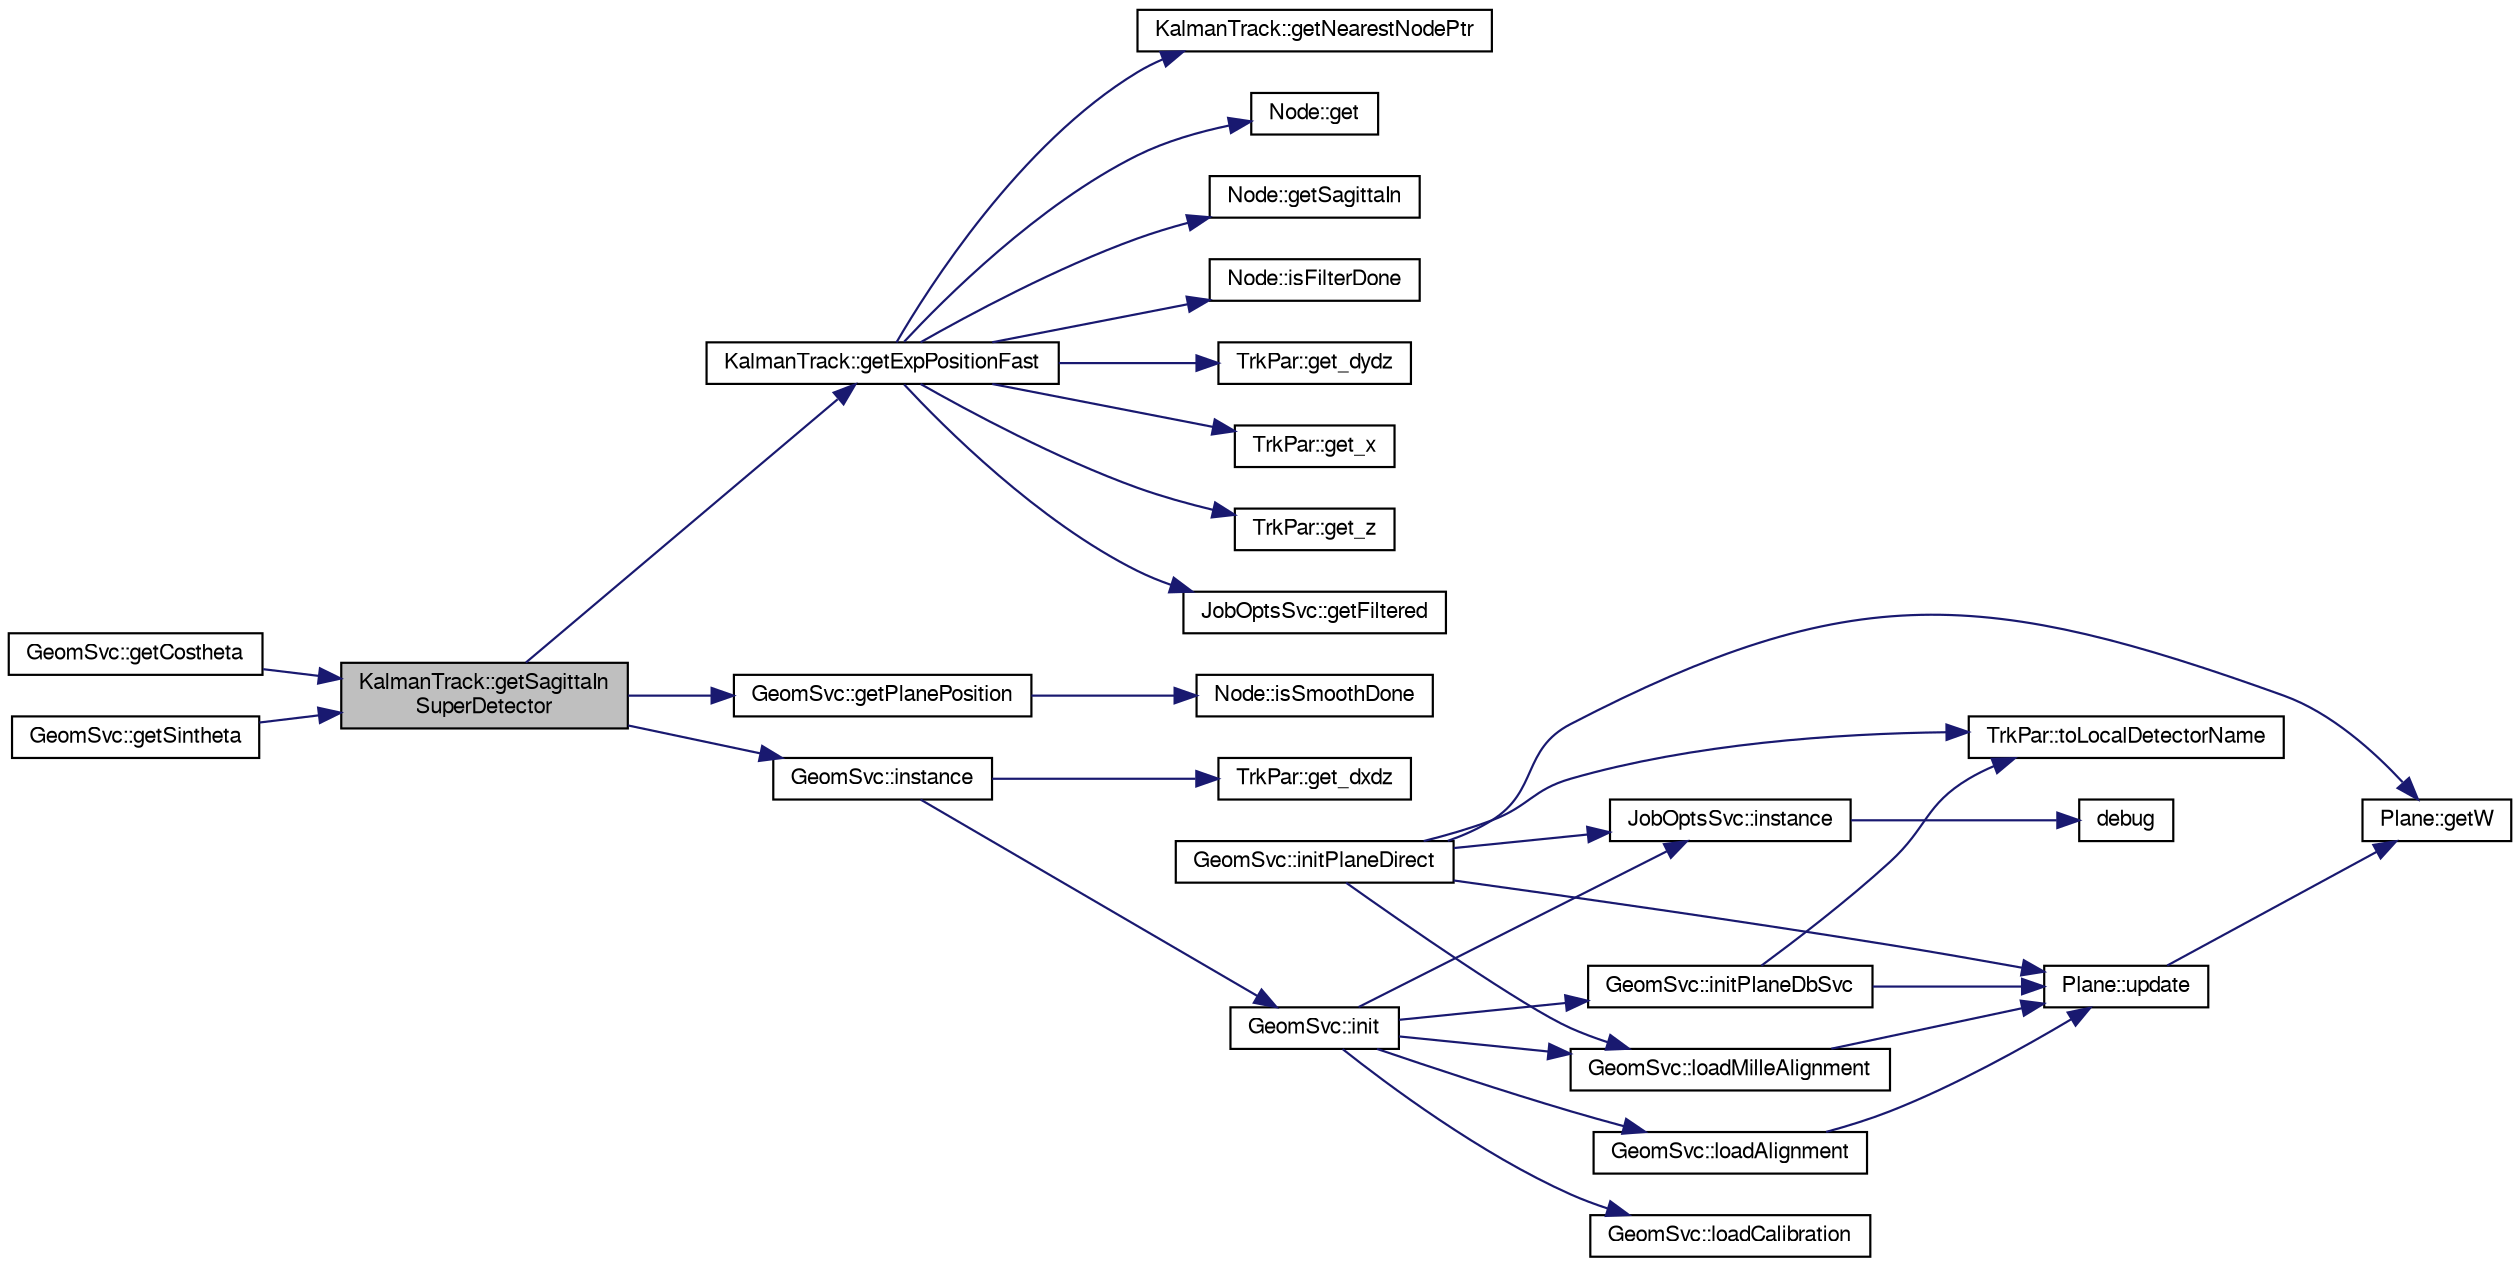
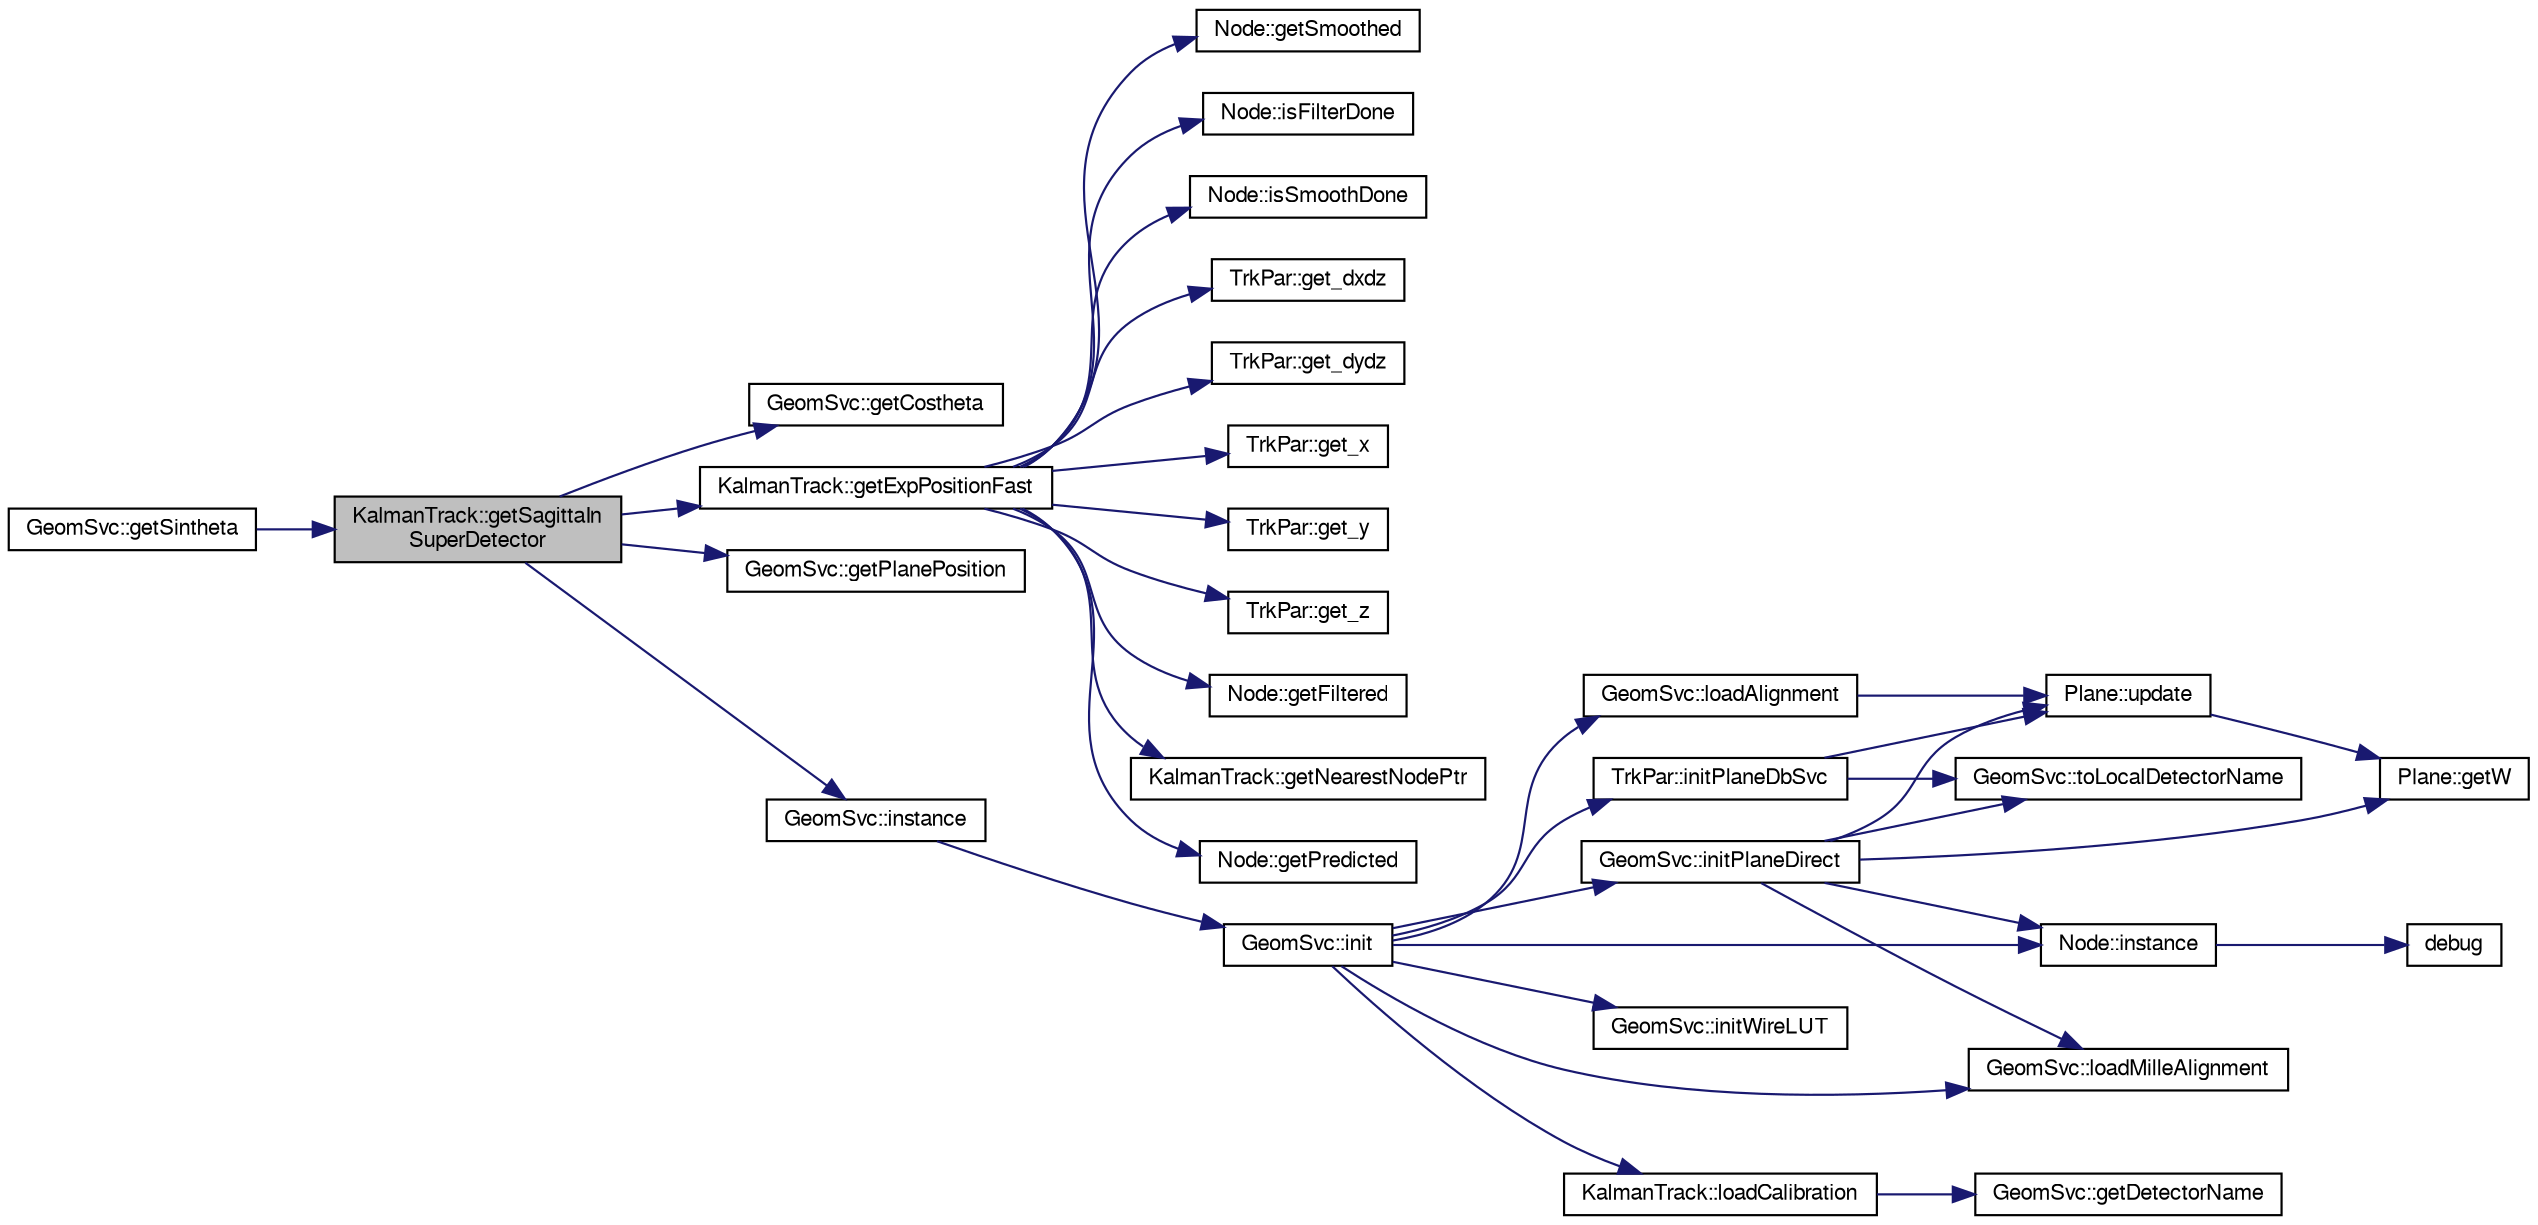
node "Node::get": label "Node::get" -> "Node::getPredicted"
node "Node::getSagittaIn": label "Node::getSagittaIn" -> "Node::getSmoothed"
node "TrkPar::get_y": added
node "JobOptsSvc::getFiltered": label "JobOptsSvc::getFiltered" -> "Node::getFiltered"
edge "GeomSvc::getCostheta" -> "KalmanTrack::getSagittaIn SuperDetector": reversed
edge "GeomSvc::getPlanePosition" -> "Node::isSmoothDone": now "KalmanTrack::getExpPositionFast" -> "Node::isSmoothDone"
node "TrkPar::toLocalDetectorName": label "TrkPar::toLocalDetectorName" -> "GeomSvc::toLocalDetectorName"
edge "GeomSvc::instance" -> "TrkPar::get_dxdz": now "KalmanTrack::getExpPositionFast" -> "TrkPar::get_dxdz"
node "JobOptsSvc::instance": label "JobOptsSvc::instance" -> "Node::instance"
edge "GeomSvc::init" -> "GeomSvc::initPlaneDirect": added
node "GeomSvc::initPlaneDbSvc": label "GeomSvc::initPlaneDbSvc" -> "TrkPar::initPlaneDbSvc"
node "GeomSvc::initWireLUT": added
edge "GeomSvc::loadMilleAlignment" -> "Plane::update": removed
node "GeomSvc::getDetectorName": added
node "GeomSvc::loadCalibration": label "GeomSvc::loadCalibration" -> "KalmanTrack::loadCalibration"
